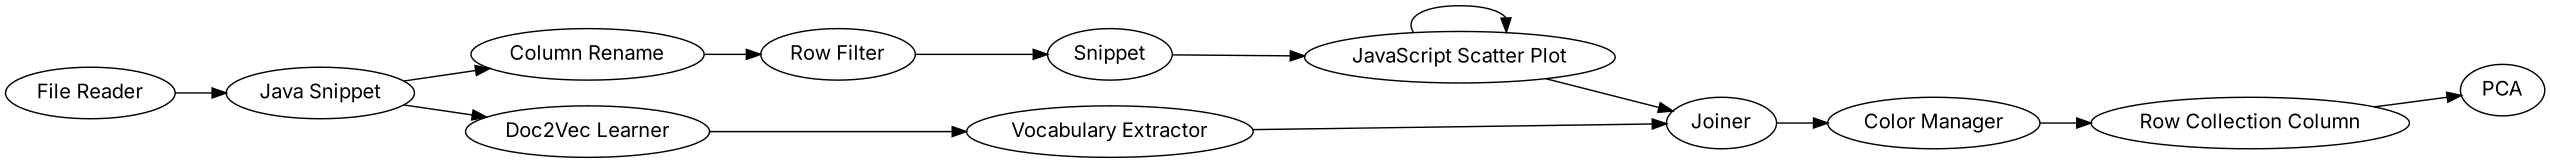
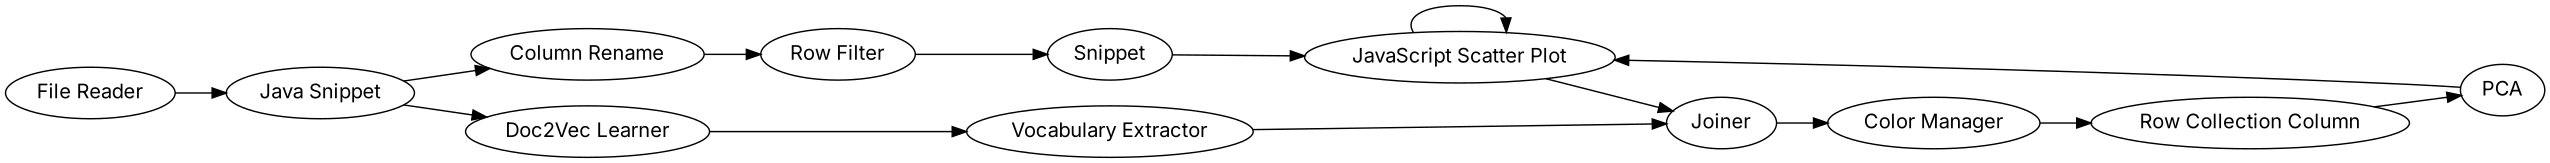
edge "PCA" -> "JavaScript Scatter Plot": added
